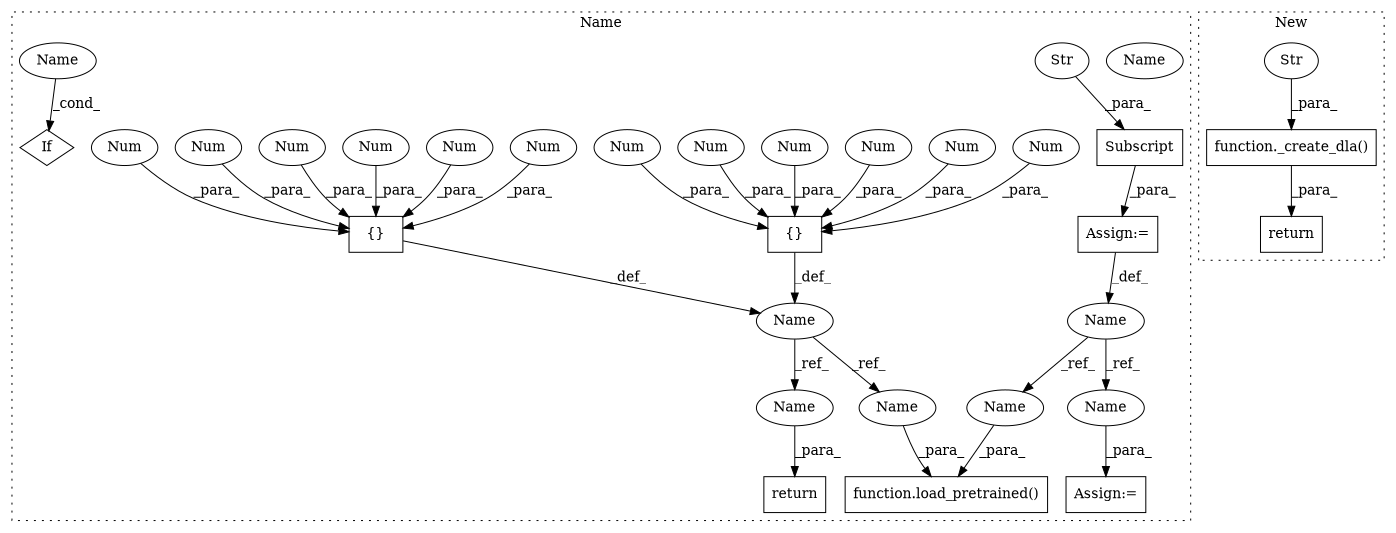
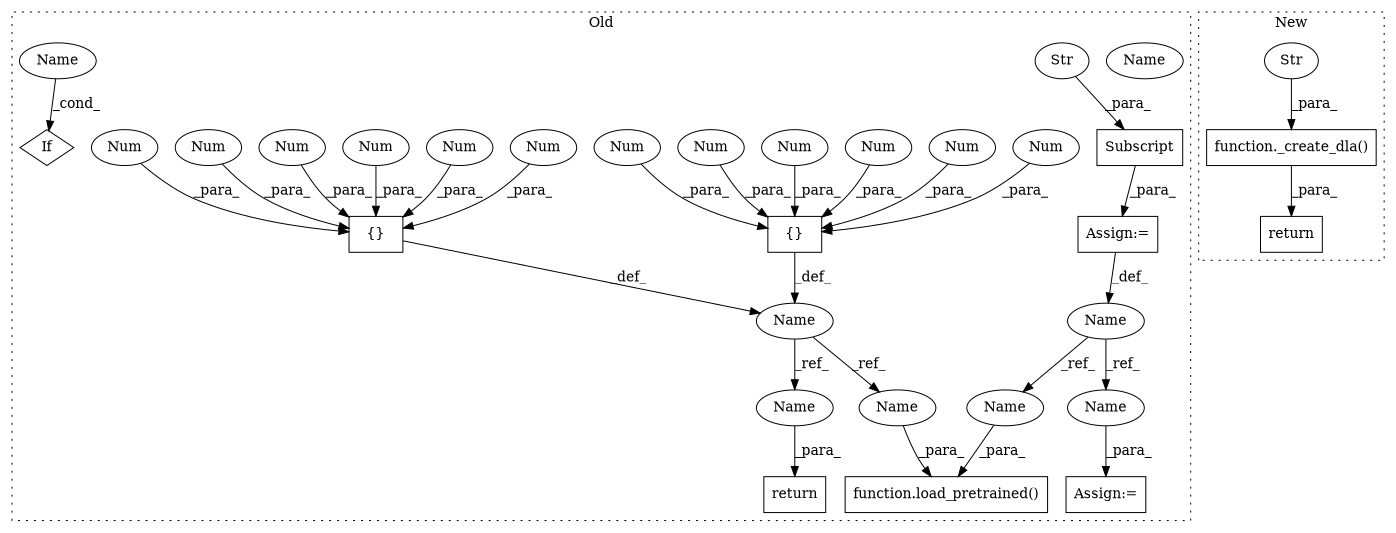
cluster "Name": label "Name" -> "Old"
